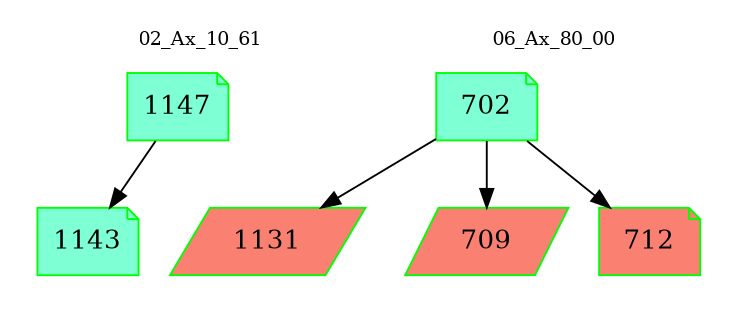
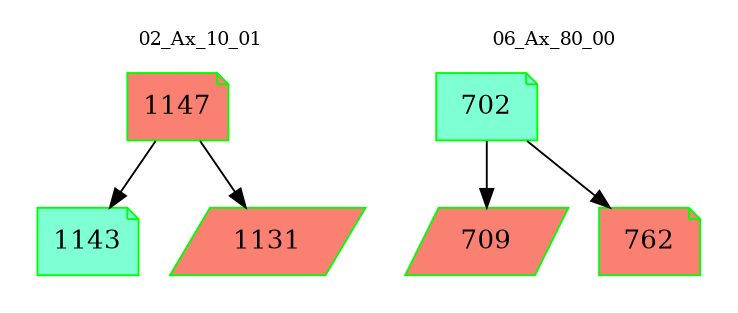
cluster "02_Ax_10_61": label "02_Ax_10_61" -> "02_Ax_10_01"
node "1147": fillcolor aquamarine -> salmon
edge "702" -> "1131": now "1147" -> "1131"
node "712": label "712" -> "762"
